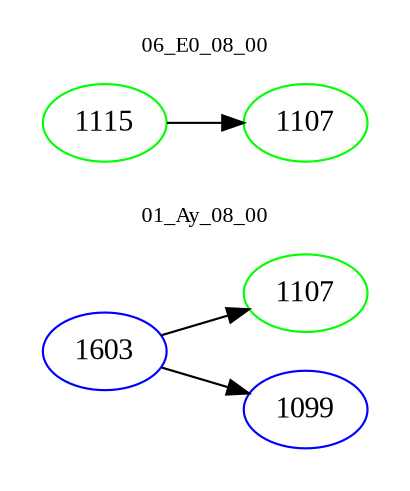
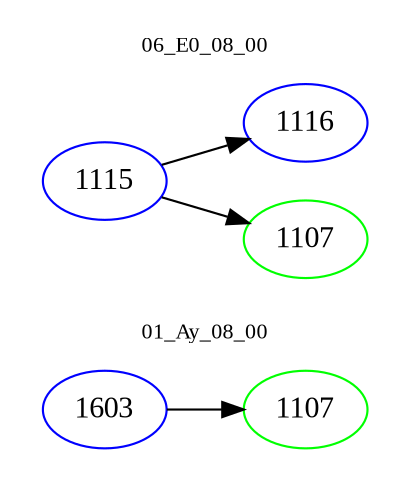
node "1115": color green -> blue
node "1116": added
node "1099": removed
